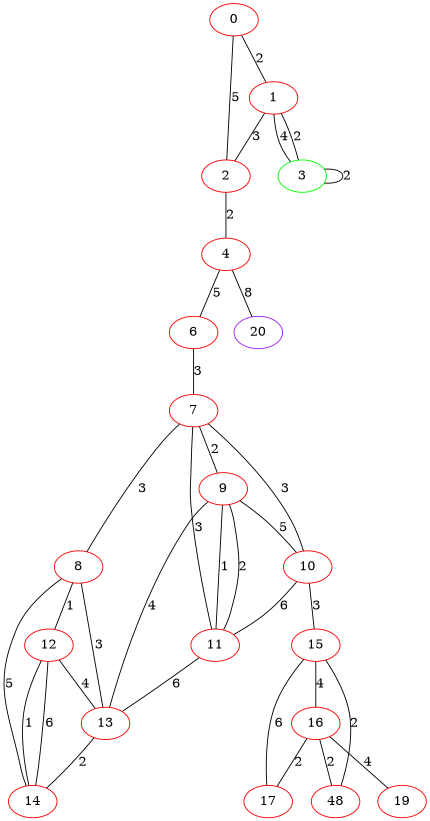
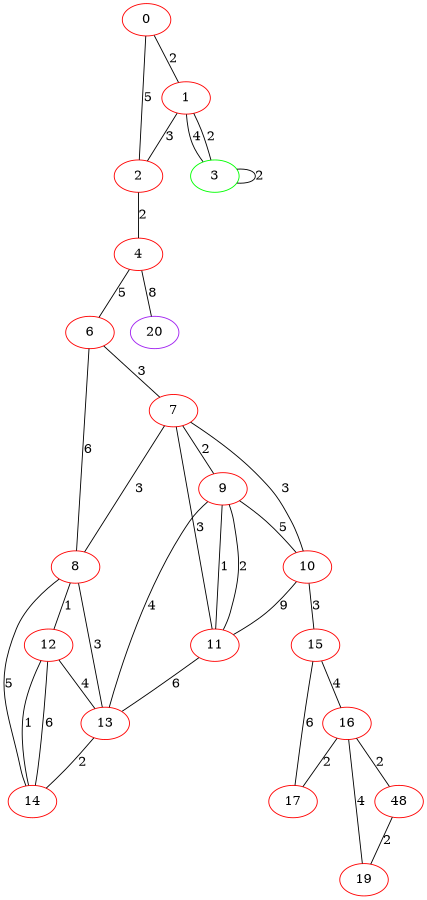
edge "6" -- "8": added, label "6"
edge "10" -- "11": label "6" -> "9"
edge "15" -- "48": now "19" -- "48"
